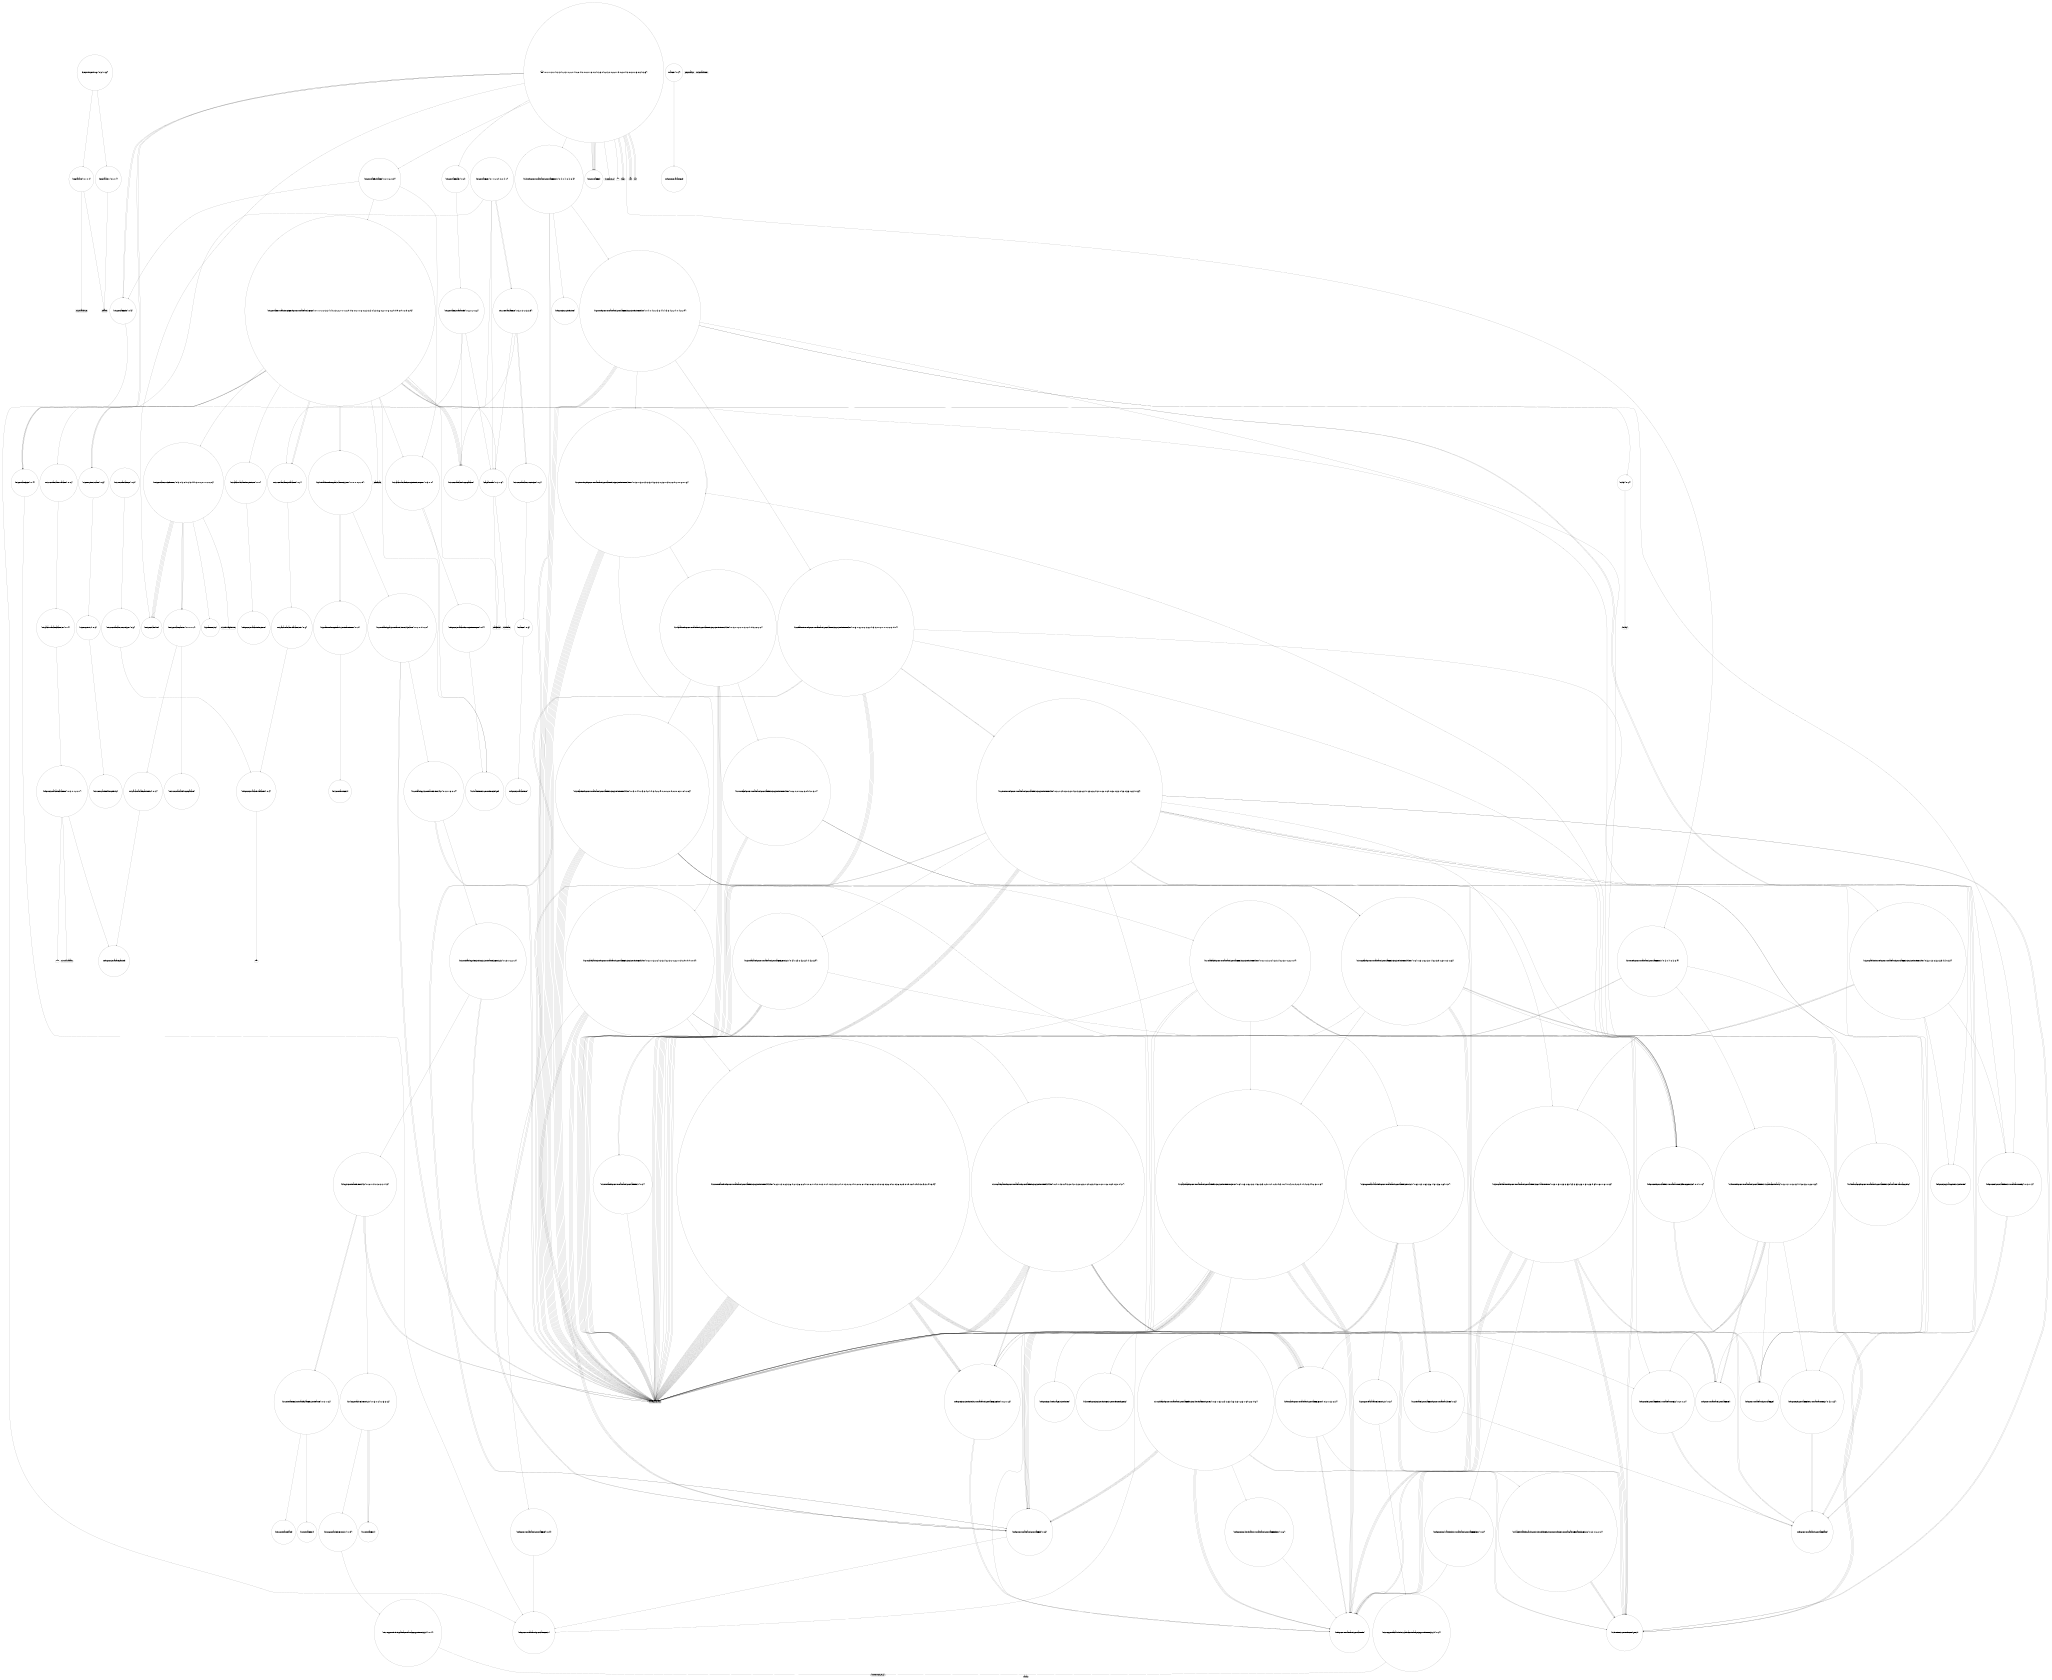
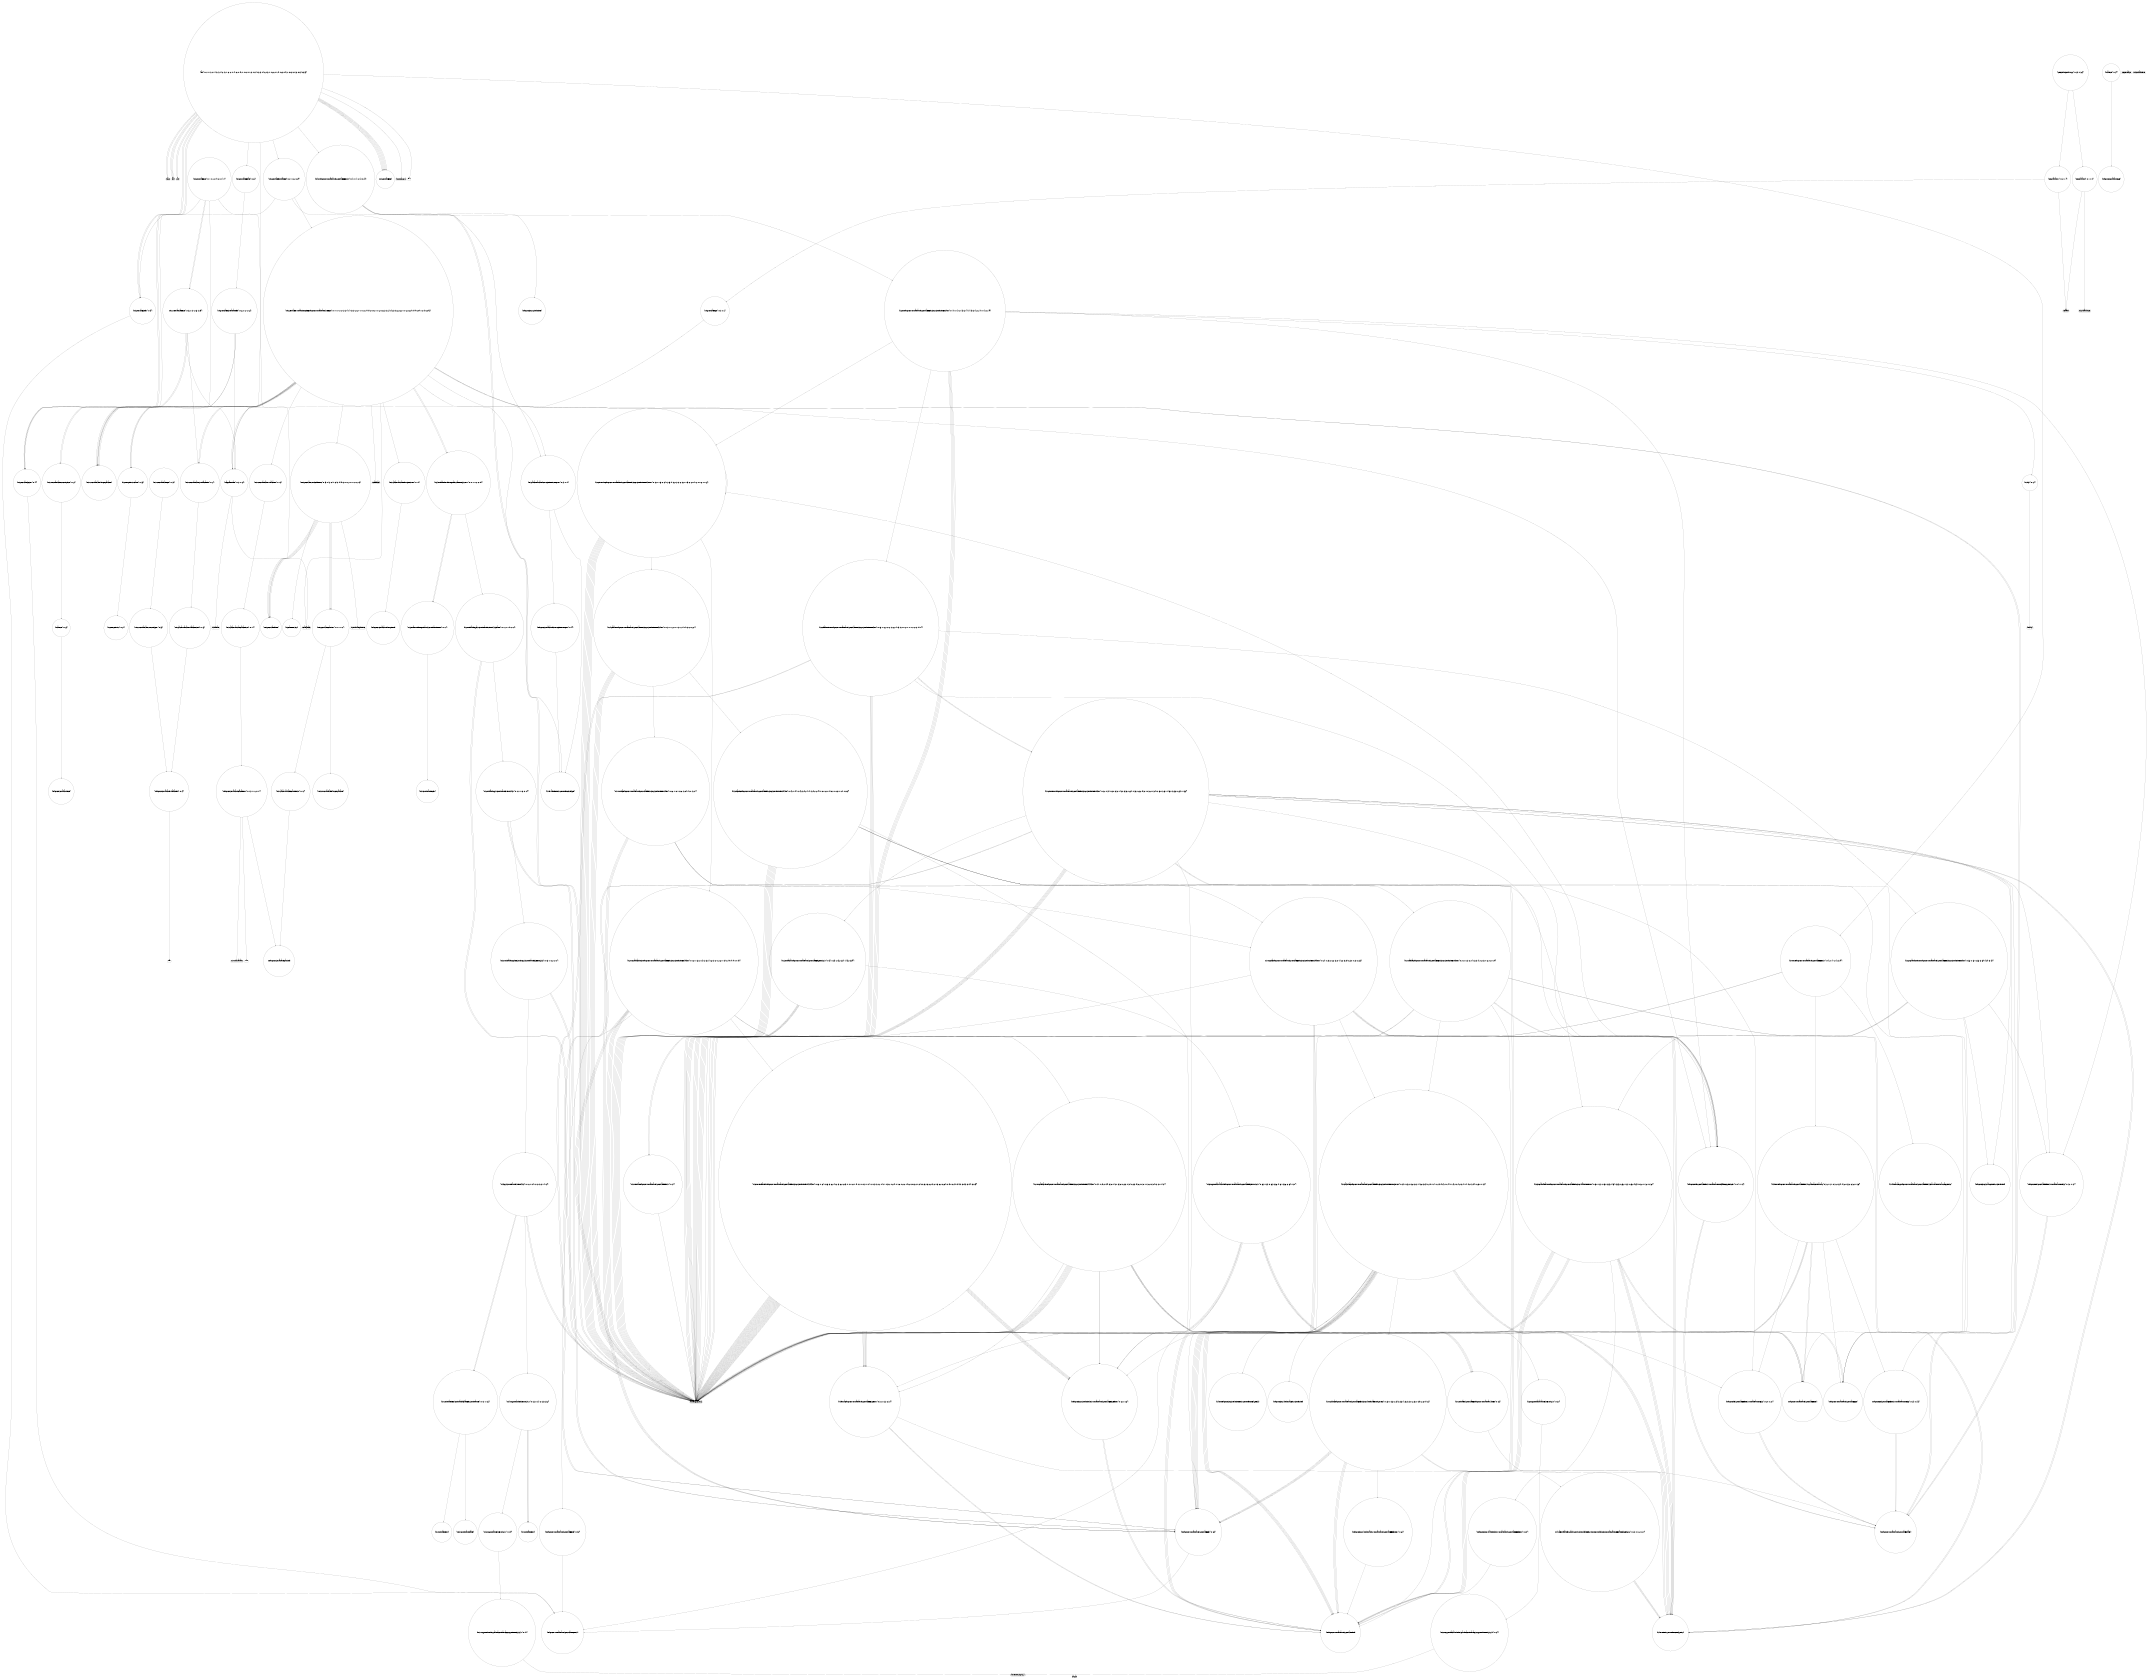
node "{_ZNSt6vectorIiSaIiEEC2Ev|{<s0>5|<s1>6}}": added
node "{_ZNSt12_Destroy_auxILb1EE9__destroyIPiEEvT_S3_}": removed
